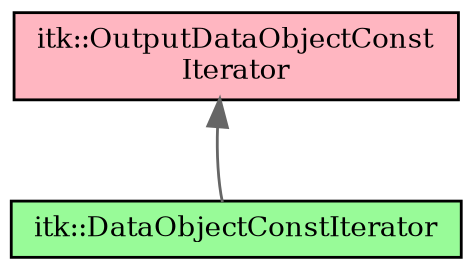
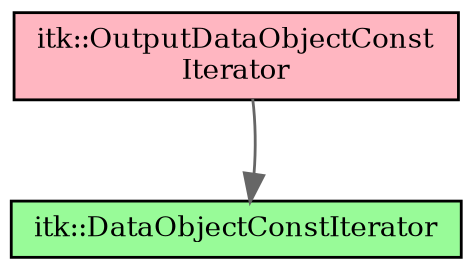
edge "itk::DataObjectConstIterator" -> "itk::OutputDataObjectConst Iterator": reversed
